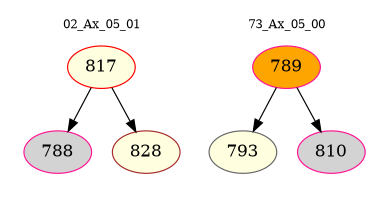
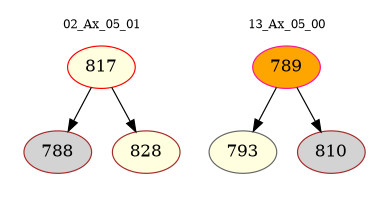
cluster "73_Ax_05_00": label "73_Ax_05_00" -> "13_Ax_05_00"
node "788": color deeppink -> brown
node "810": color deeppink -> brown
